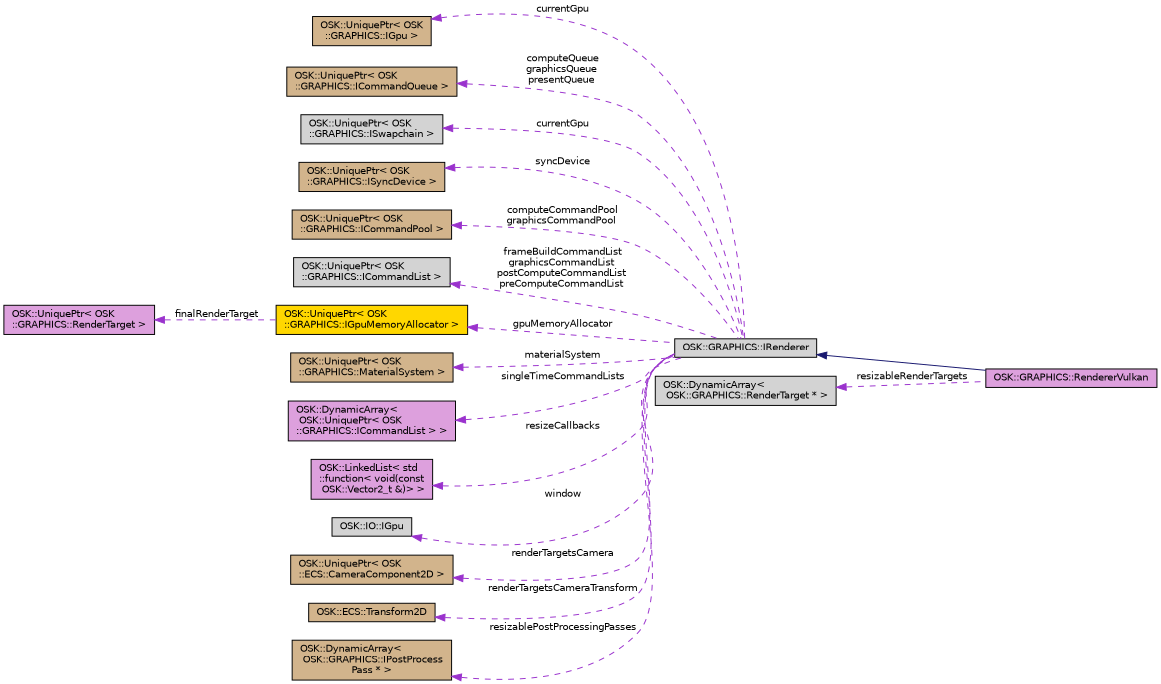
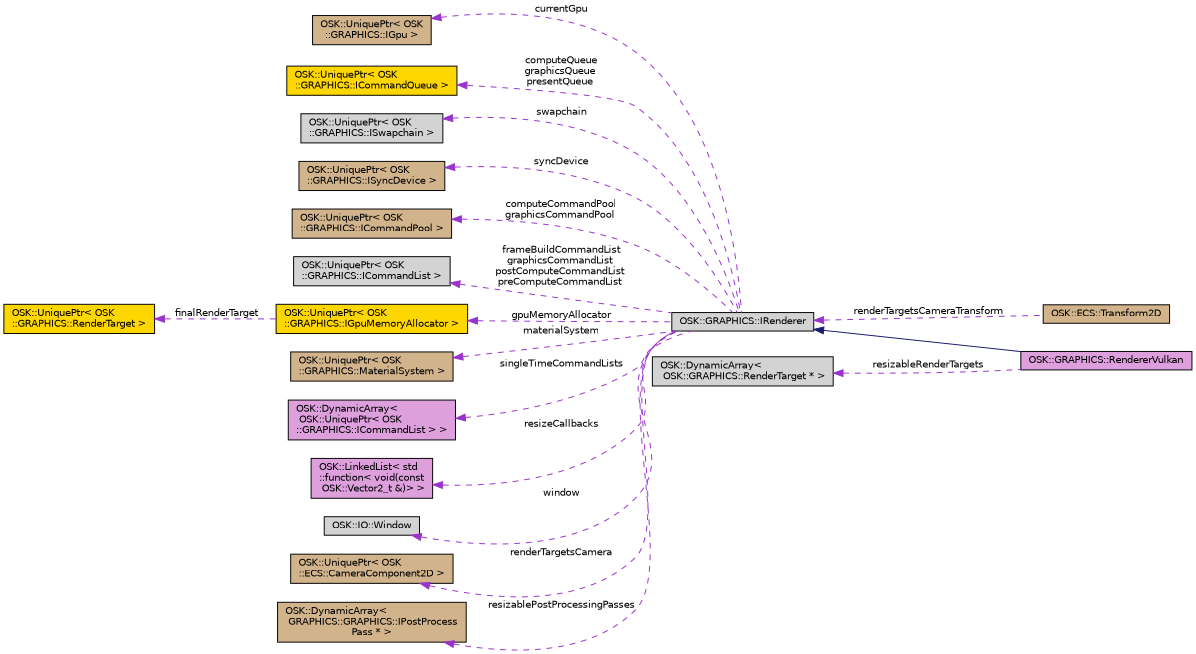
node "OSK::UniquePtr< OSK ::GRAPHICS::ICommandQueue >": fillcolor tan -> gold
edge "OSK::GRAPHICS::IRenderer" -> "OSK::UniquePtr< OSK ::GRAPHICS::ISwapchain >": label " currentGpu" -> " swapchain"
node "OSK::UniquePtr< OSK ::GRAPHICS::RenderTarget >": fillcolor plum -> gold
node "OSK::IO::IGpu": label "OSK::IO::IGpu" -> "OSK::IO::Window"
edge "OSK::GRAPHICS::IRenderer" -> "OSK::ECS::Transform2D": reversed
node "OSK::DynamicArray< OSK::GRAPHICS::IPostProcess Pass * >": label "OSK::DynamicArray< OSK::GRAPHICS::IPostProcess Pass * >" -> "OSK::DynamicArray< GRAPHICS::GRAPHICS::IPostProcess Pass * >"
